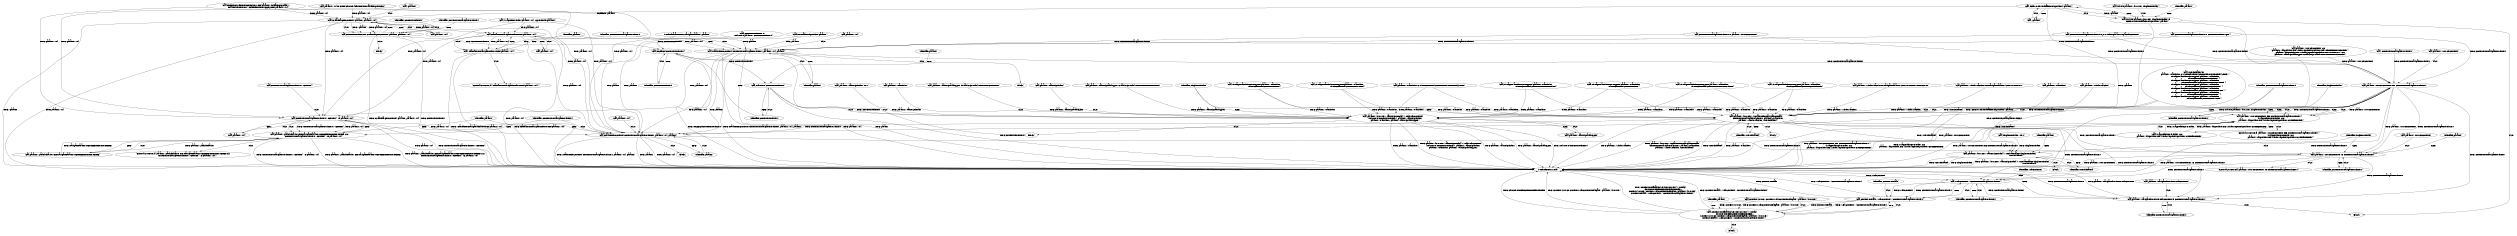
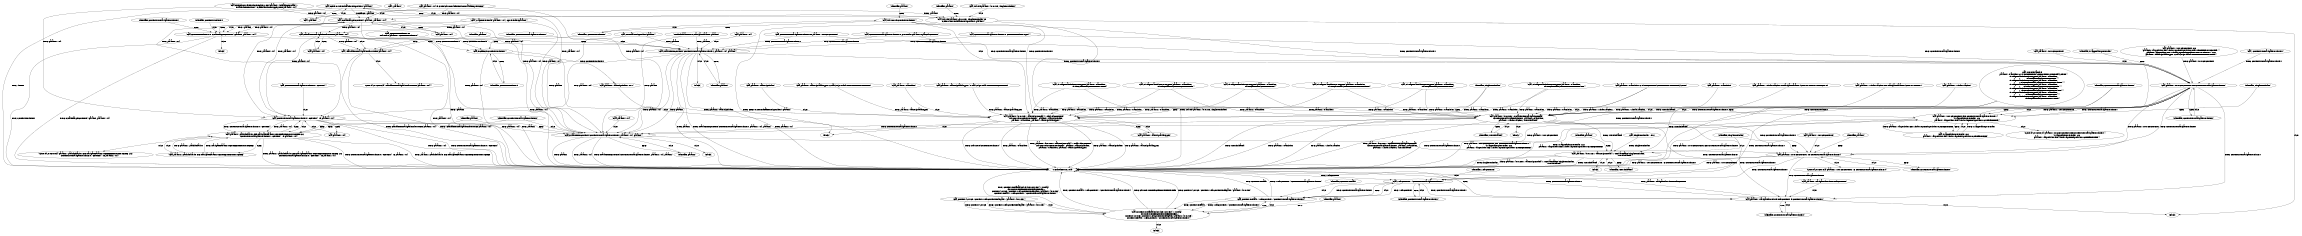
edge "(Call,!HandleNonNavigationAboutURL(params->url))" -> "(Call,HandleNonNavigationAboutURL(params->url))": removed, label "CFG:"
node "(Identifier,swapped_in_prerender)": added
edge "(Call,DCHECK(contents_to_insert))" -> "(Call,std::move(contents_to_insert))": now "(Call,DCHECK(contents_to_insert))" -> "(Call,params->tabstrip_index != -1)"
edge "(Call,GetBrowserAndTabForDisposition(*params))" -> "(MethodReturn,void)": label "DDG: *params" -> "DDG: *insert"
edge "(Call,DCHECK(contents_to_insert))" -> "(MethodReturn,void)": label "DDG: DCHECK(contents_to_insert)" -> "DDG: params"
